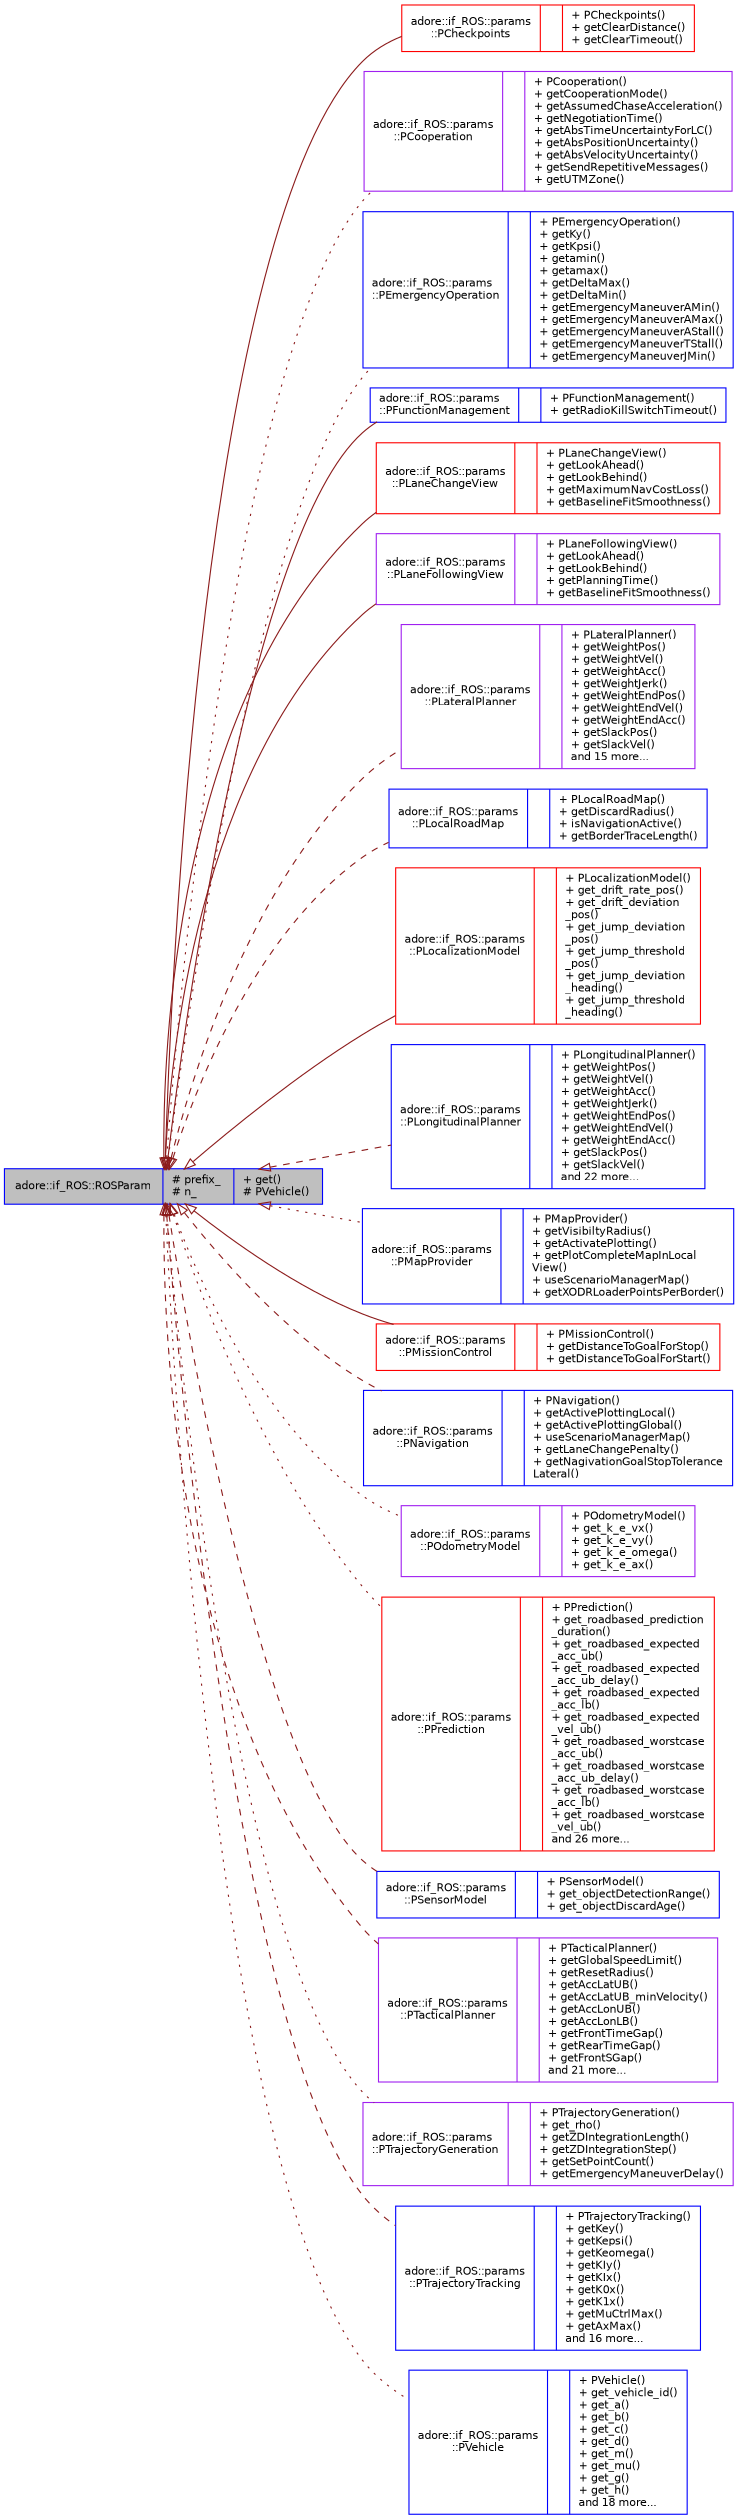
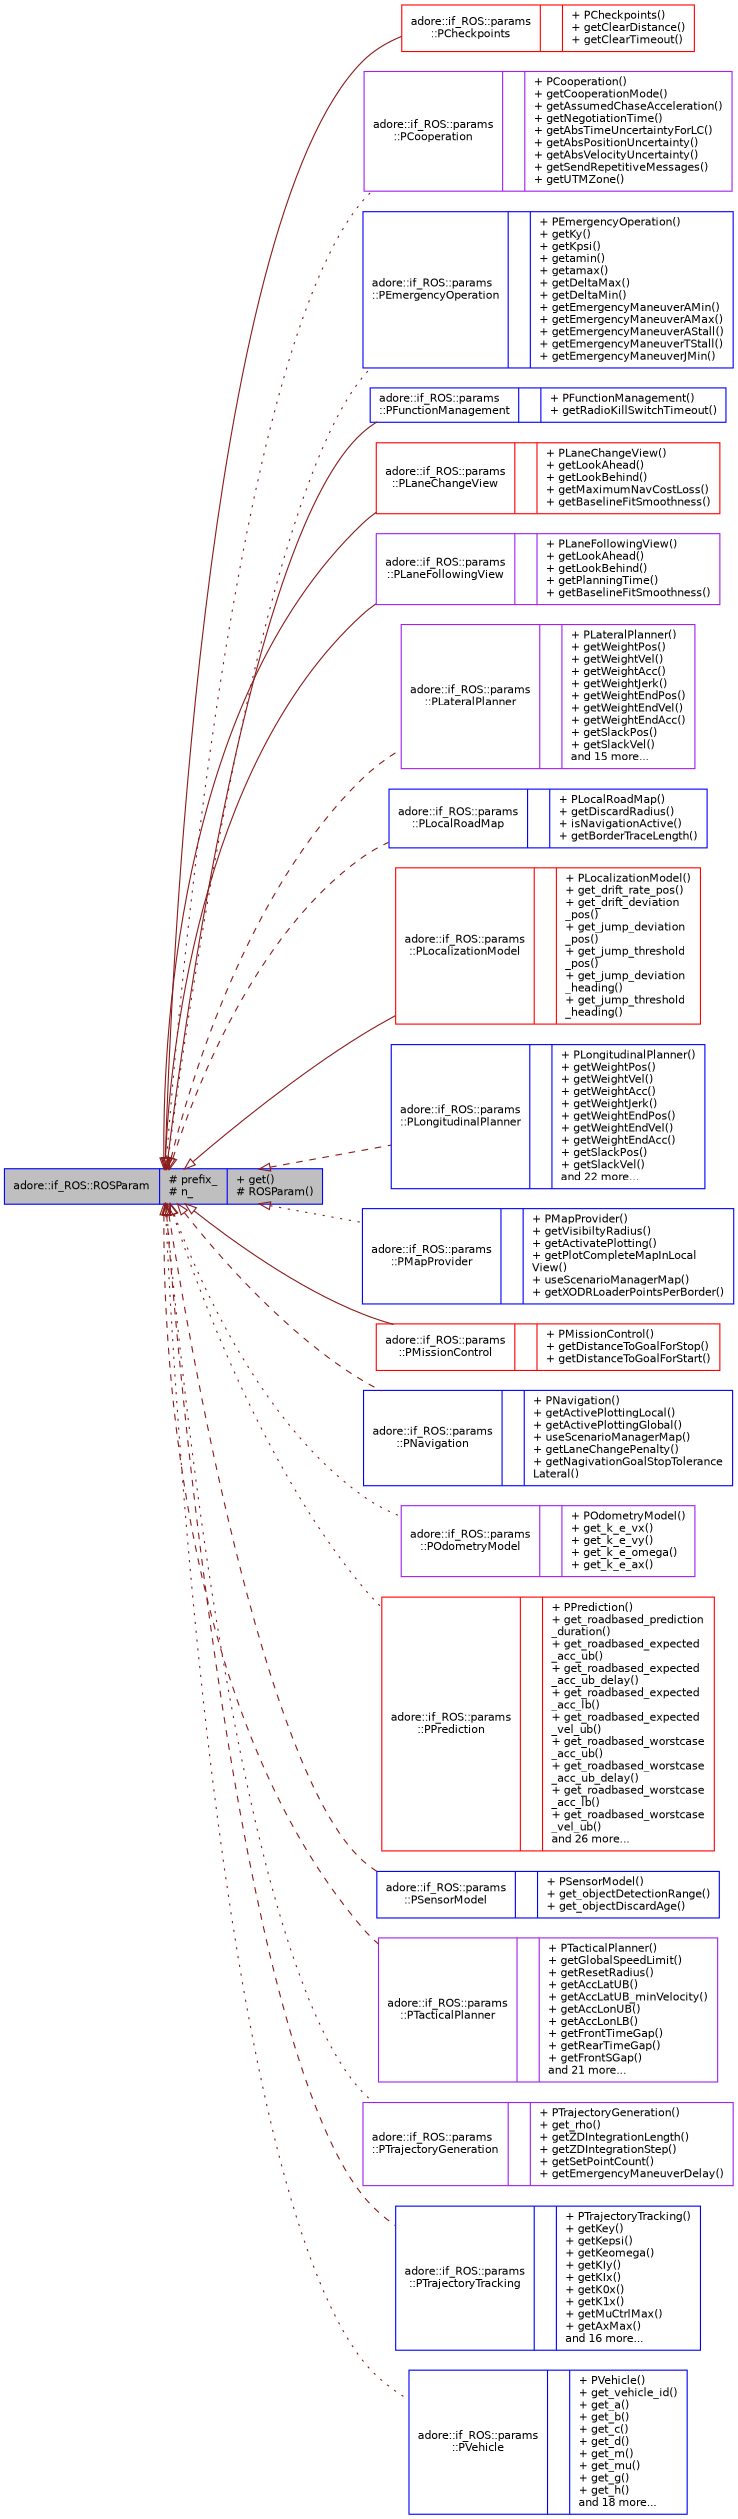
node "adore::if_ROS::ROSParam": text "# PVehicle()" -> "# ROSParam()"
